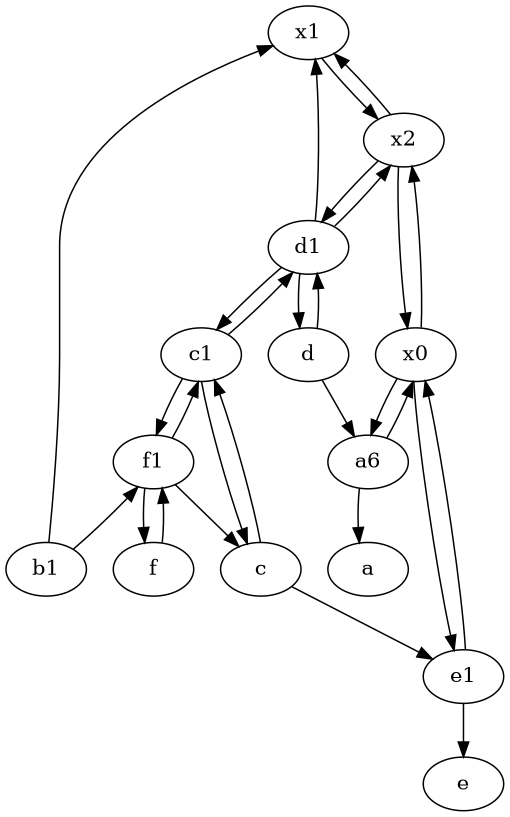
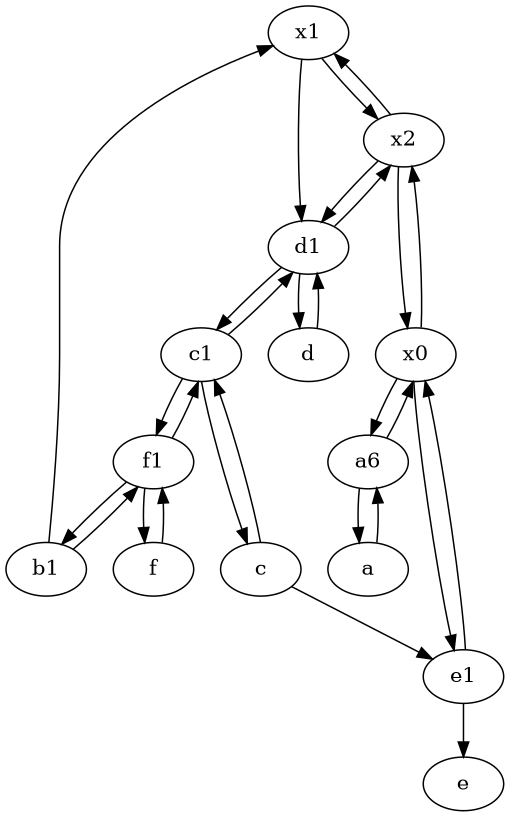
edge "d1" -> "x1": reversed
edge "d" -> "a6": now "a" -> "a6"
edge "f1" -> "c": now "f1" -> "b1"
